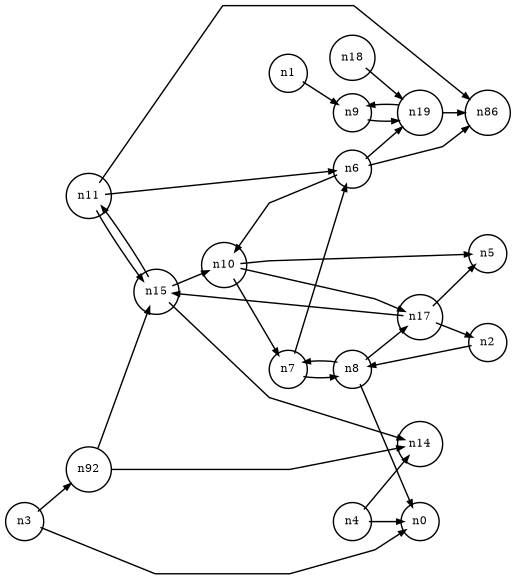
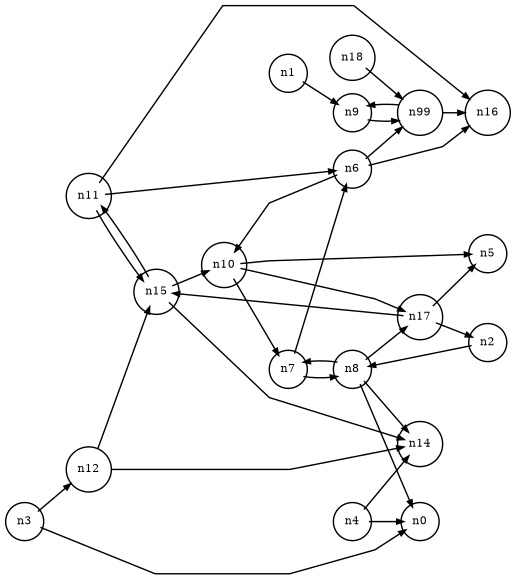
node "n19": label "n19" -> "n99"
node "n86": label "n86" -> "n16"
edge "n8" -> "n14": added
node "n92": label "n92" -> "n12"
